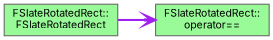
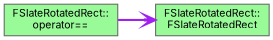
edge "FSlateRotatedRect:: FSlateRotatedRect" -> "FSlateRotatedRect:: operator==": reversed
